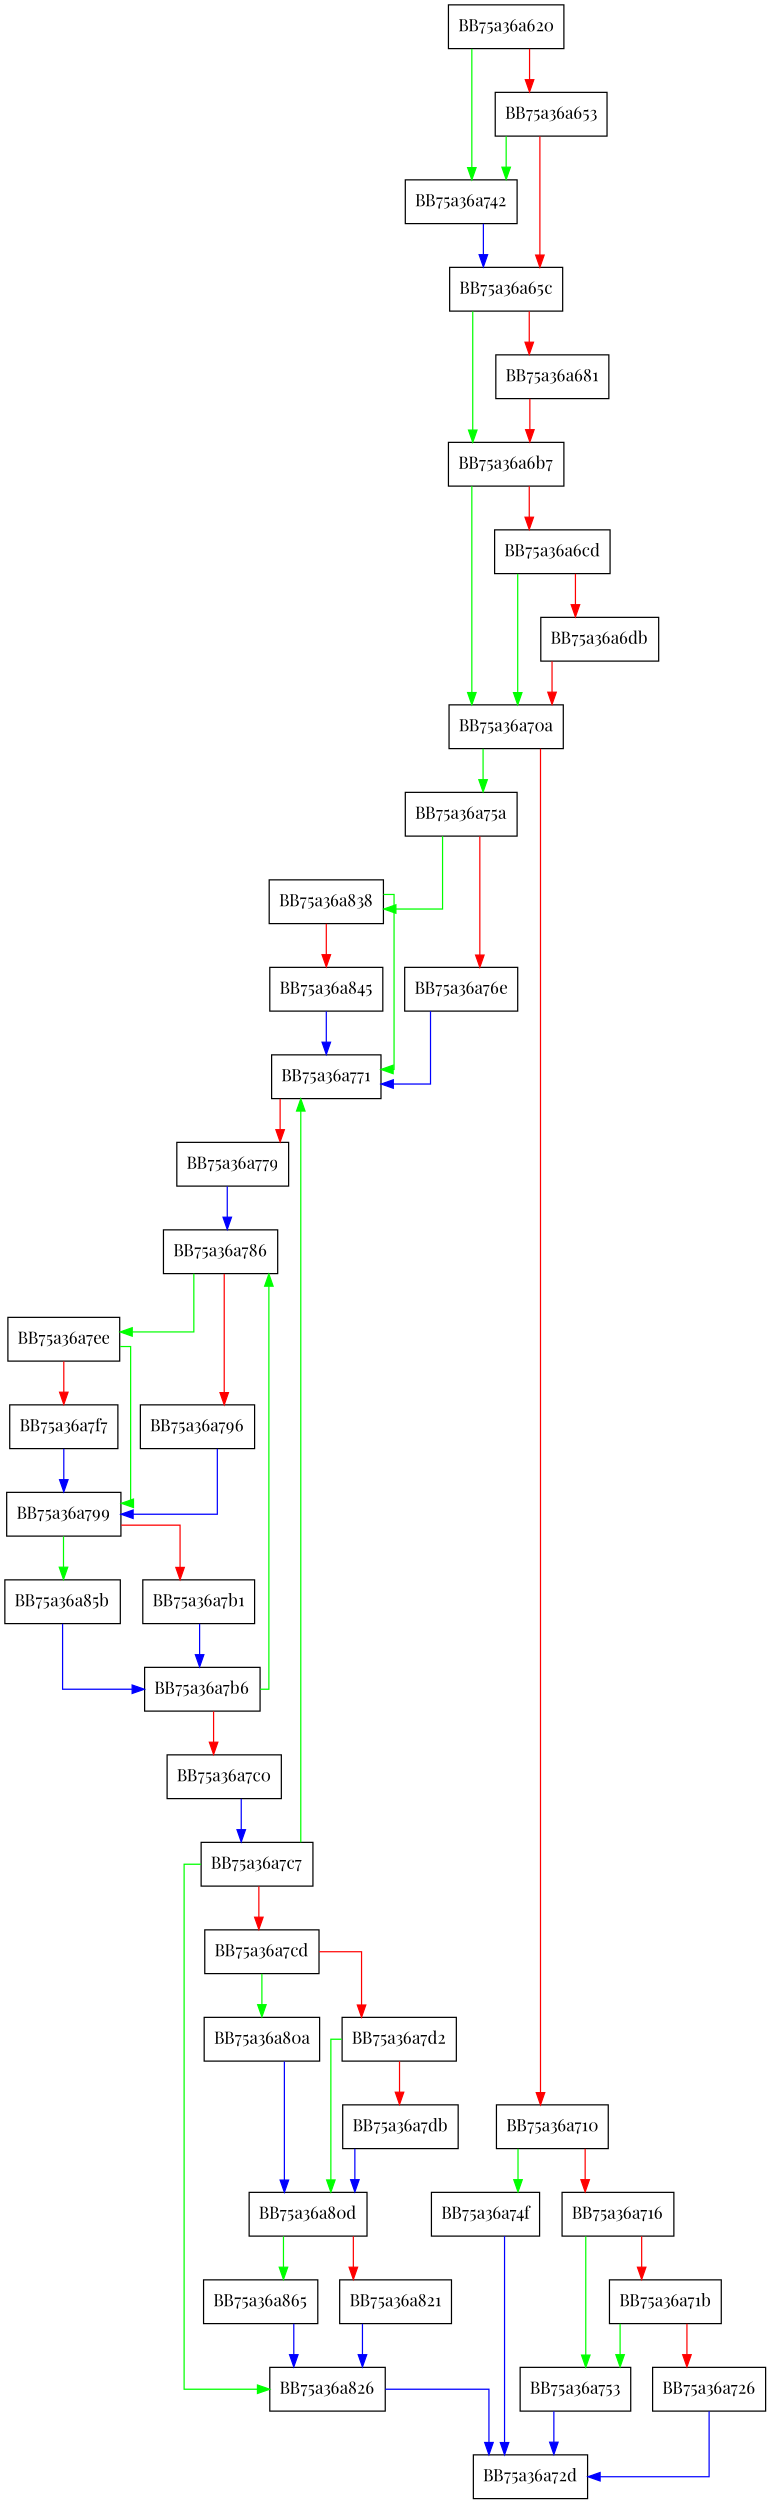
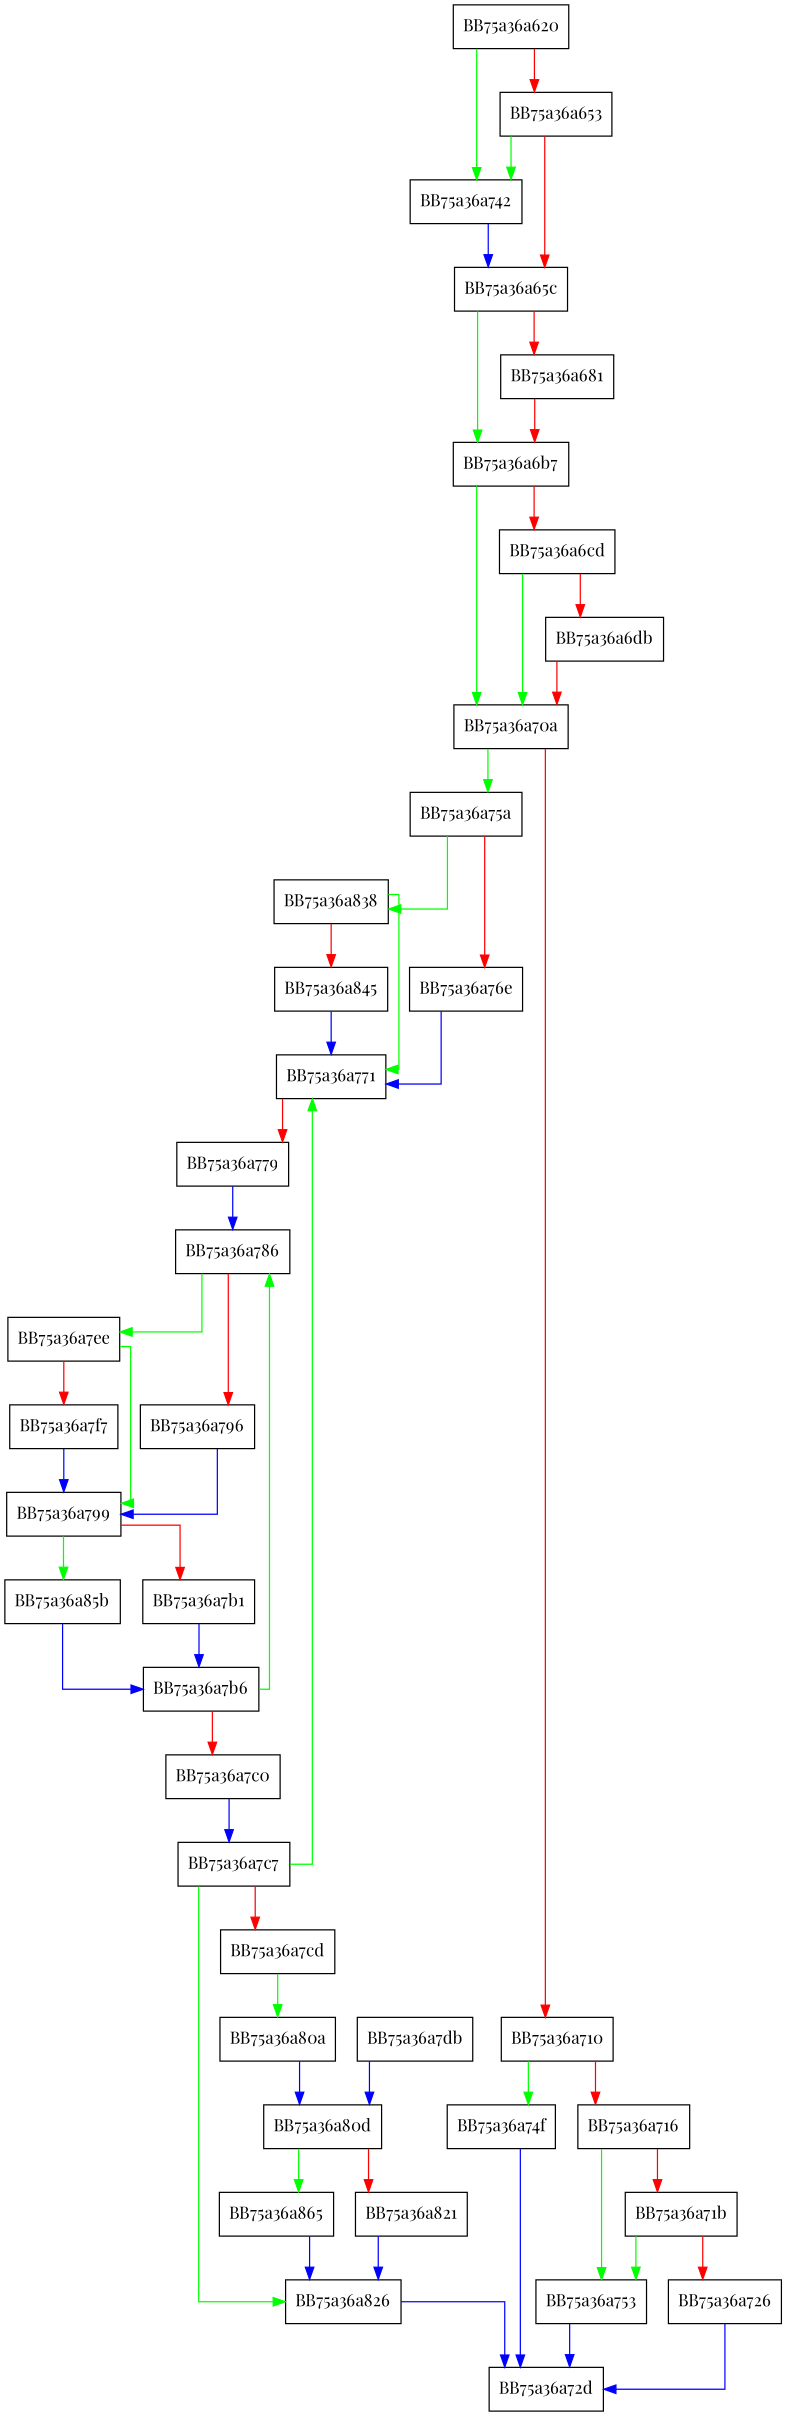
node "BB75a36a7d2": removed
